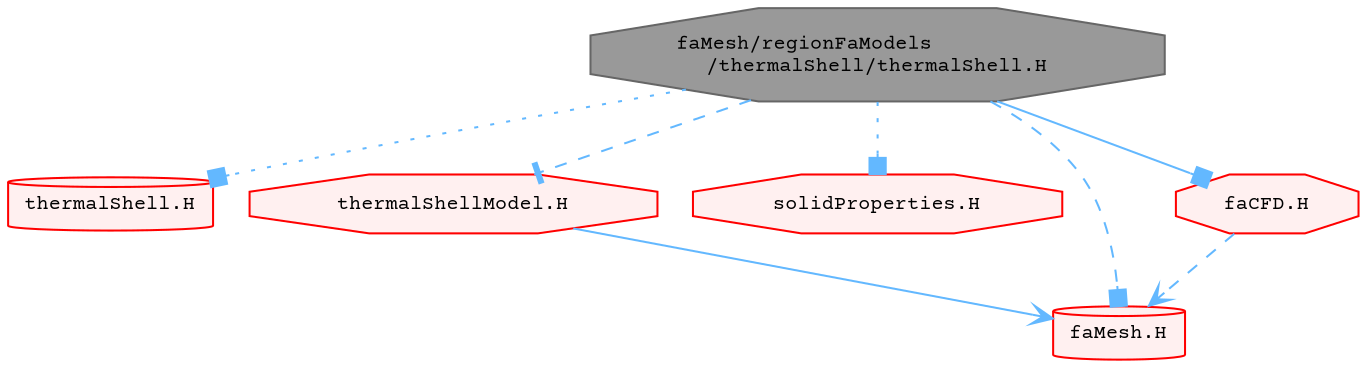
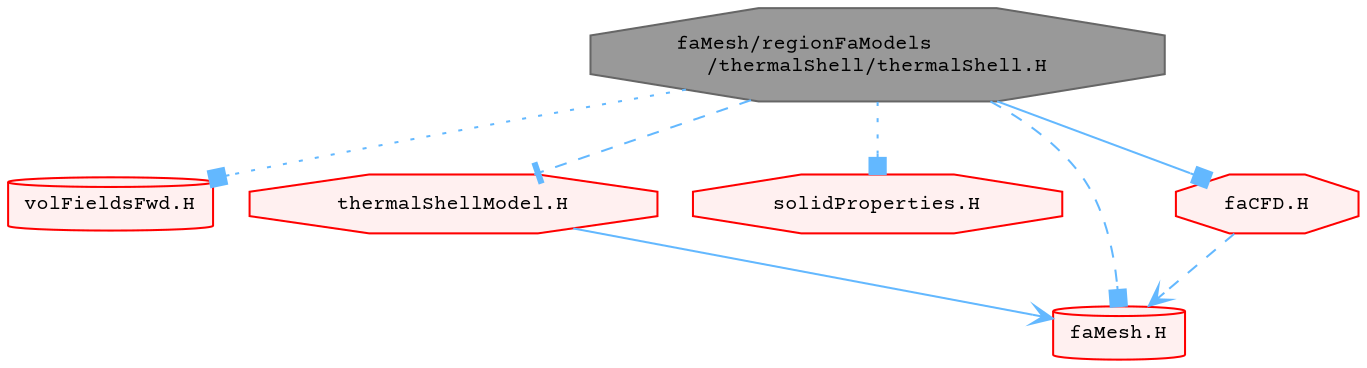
node "thermalShell.H": label "thermalShell.H" -> "volFieldsFwd.H"
